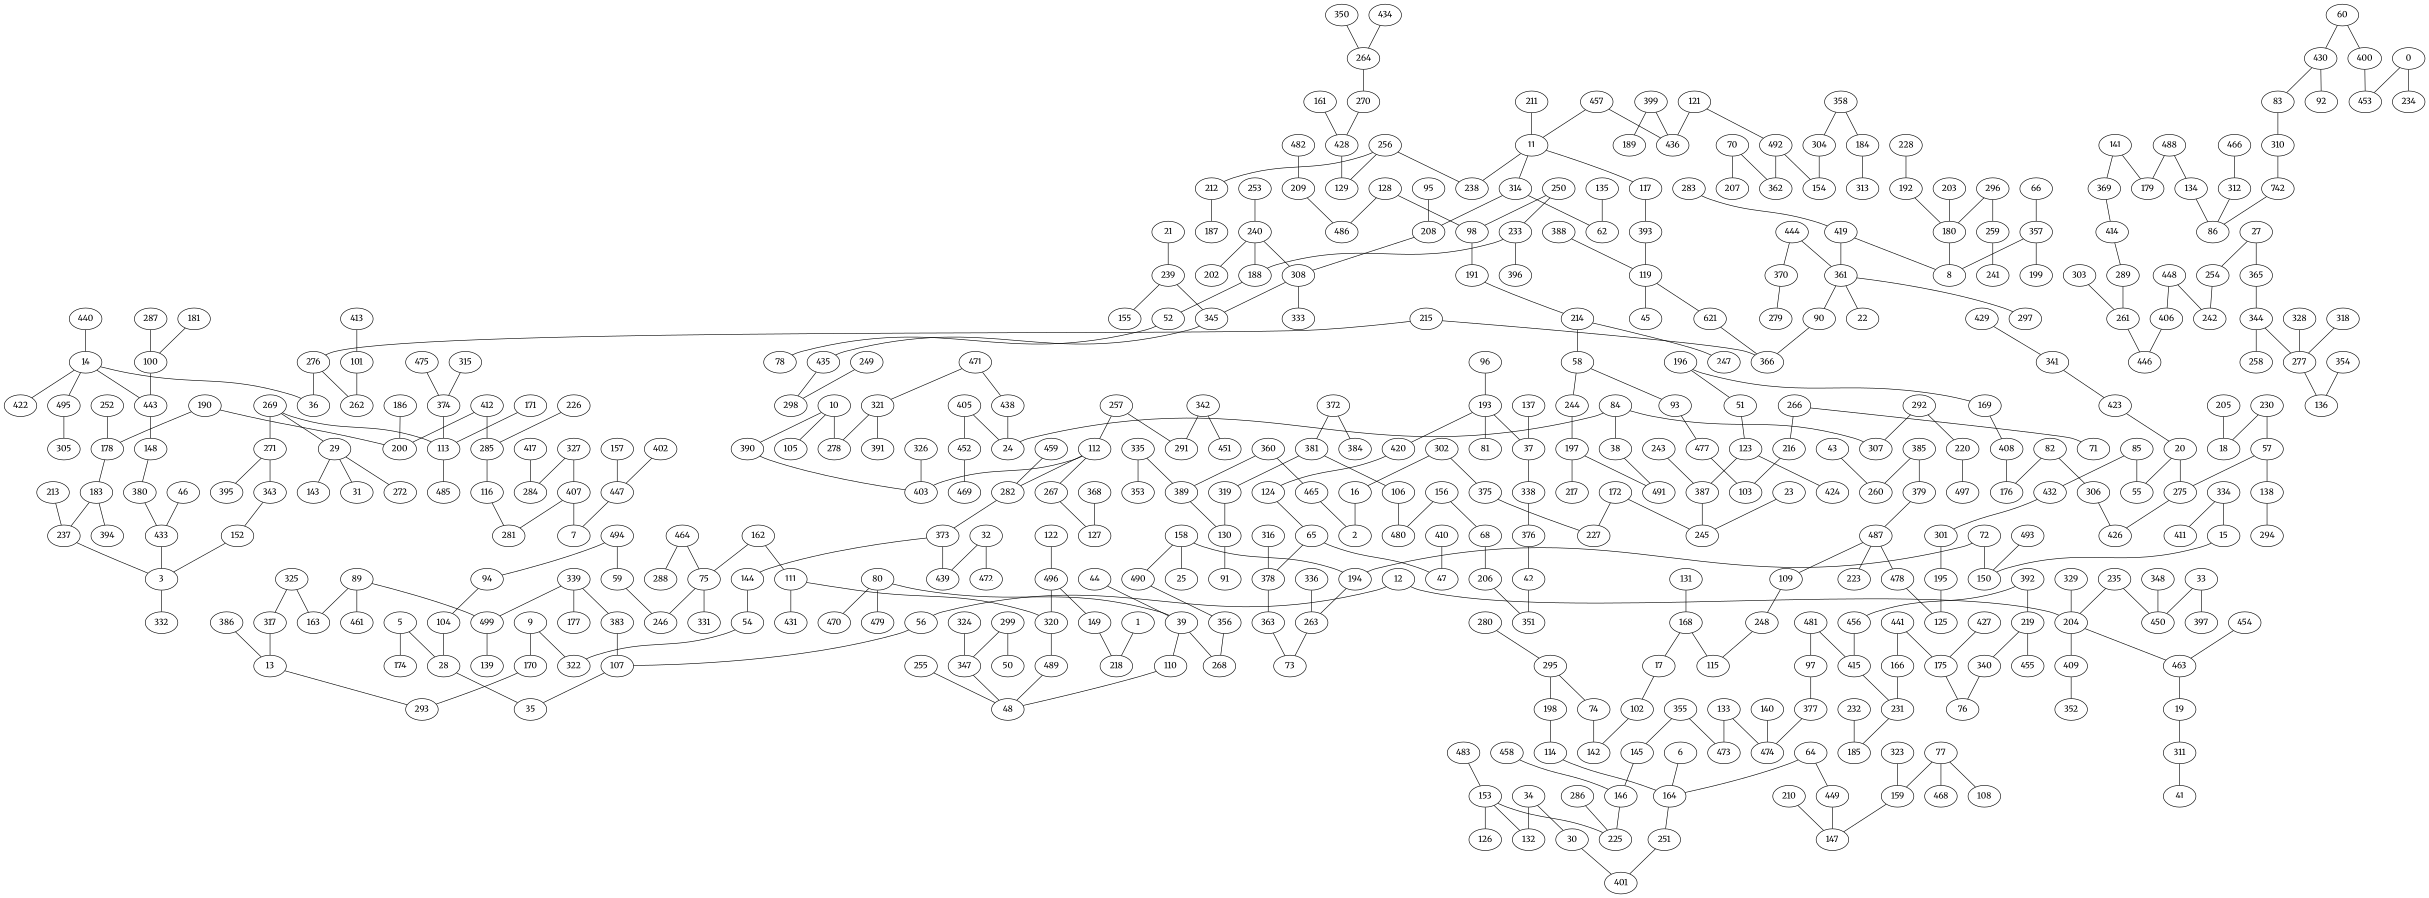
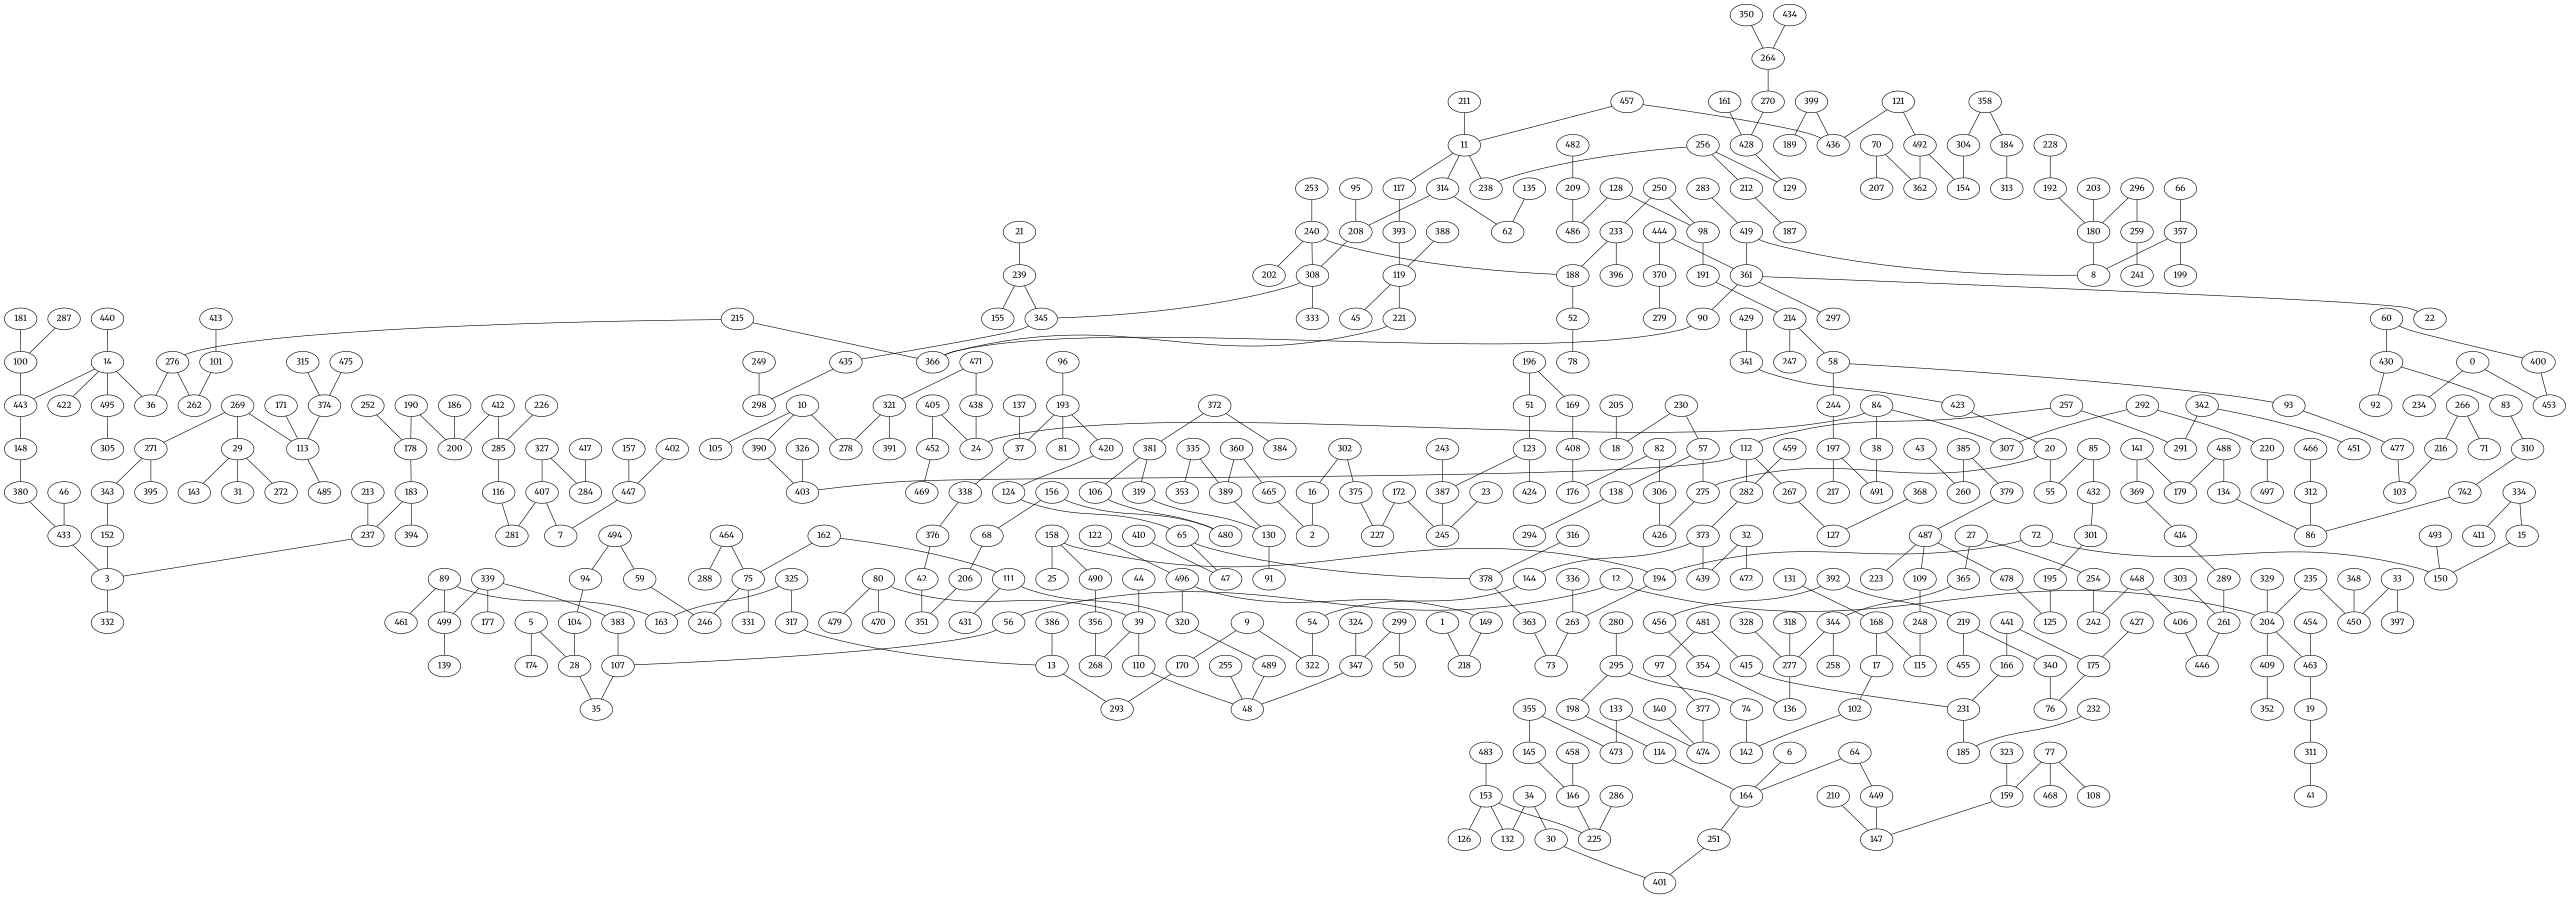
node "621": label "621" -> "221"
edge "456" -- "415": now "456" -- "354"
